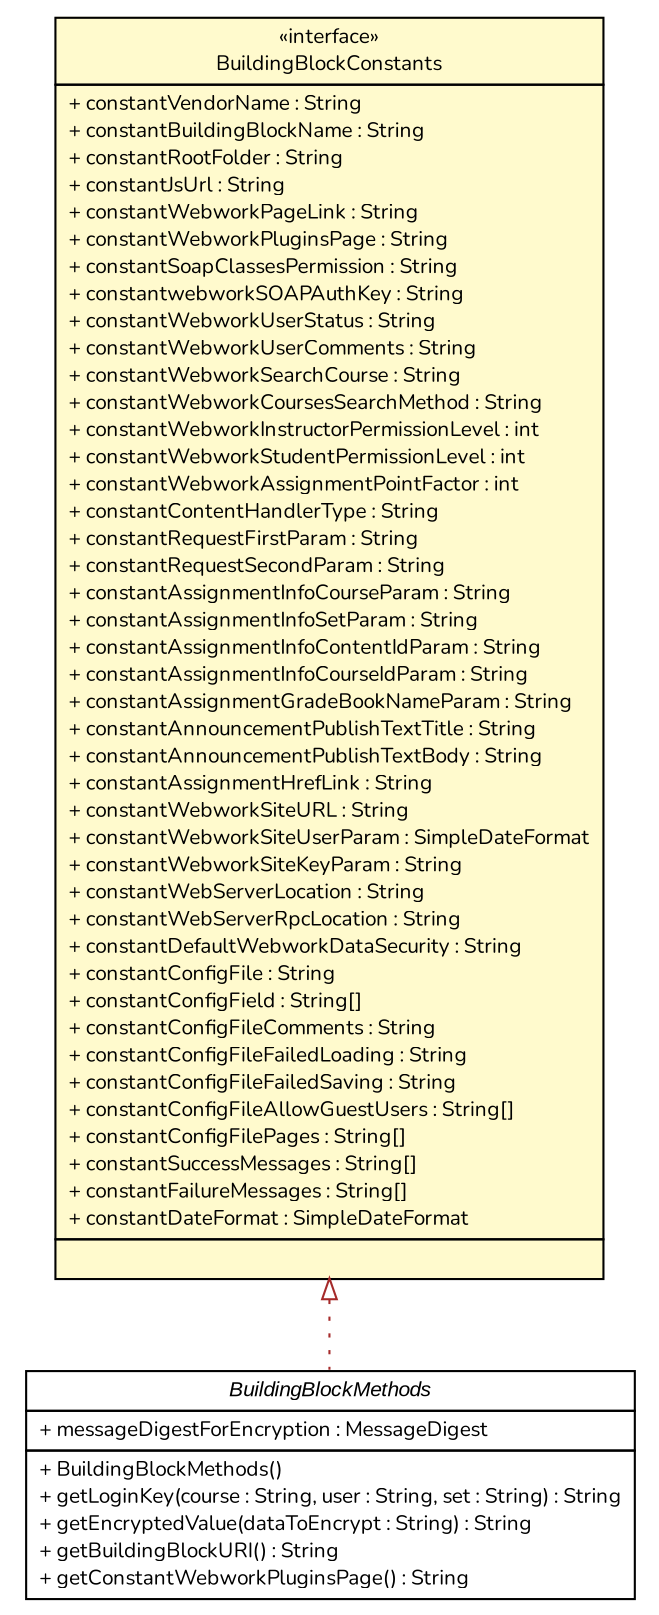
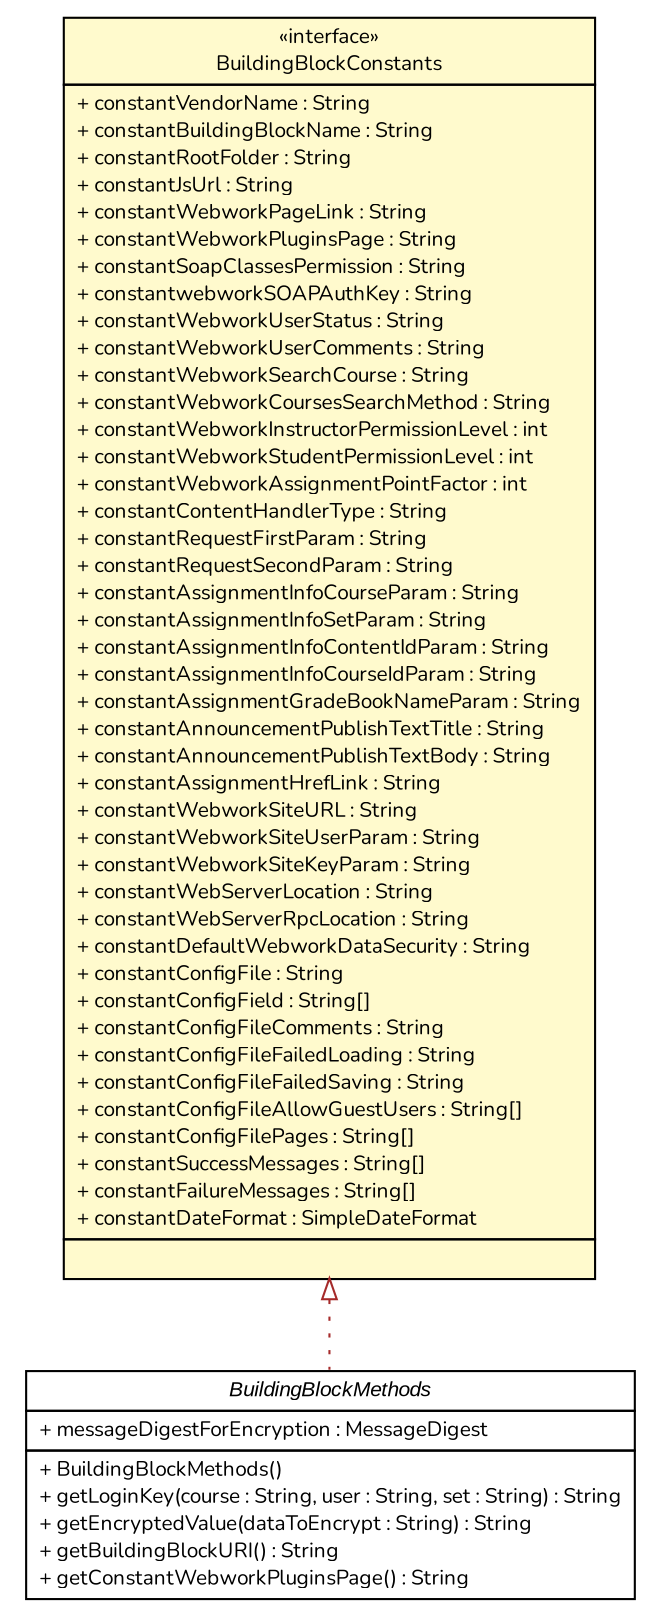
node "BuildingBlockConstants": text "+ constantWebworkSiteUserParam : SimpleDateFormat" -> "+ constantWebworkSiteUserParam : String"
